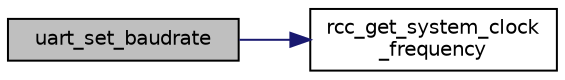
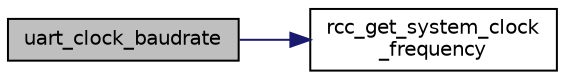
node "uart_set_baudrate": label "uart_set_baudrate" -> "uart_clock_baudrate"
